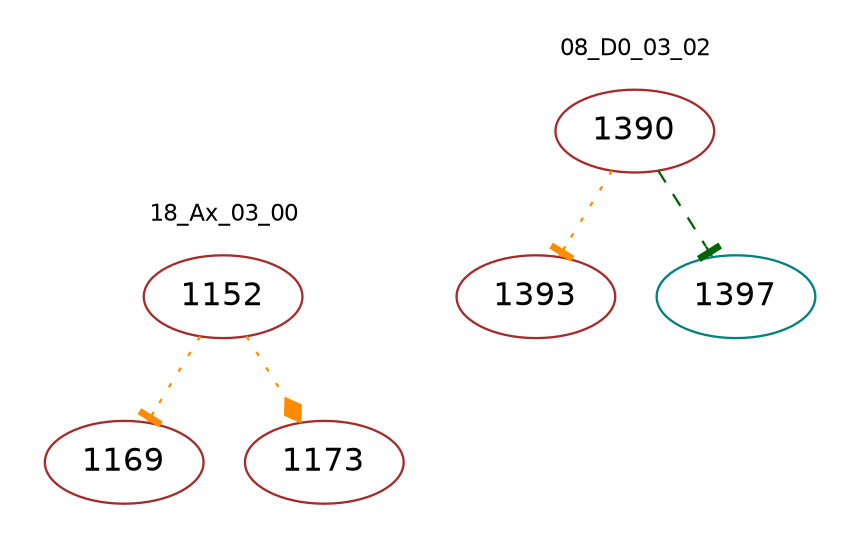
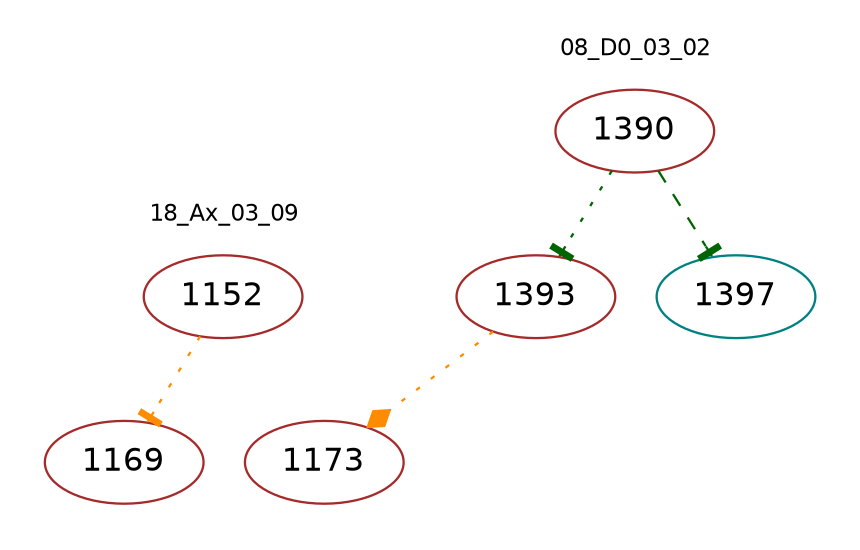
edge "1390" -> "1393": color darkorange -> darkgreen
cluster "18_Ax_03_00": label "18_Ax_03_00" -> "18_Ax_03_09"
edge "1152" -> "1173": now "1393" -> "1173"
